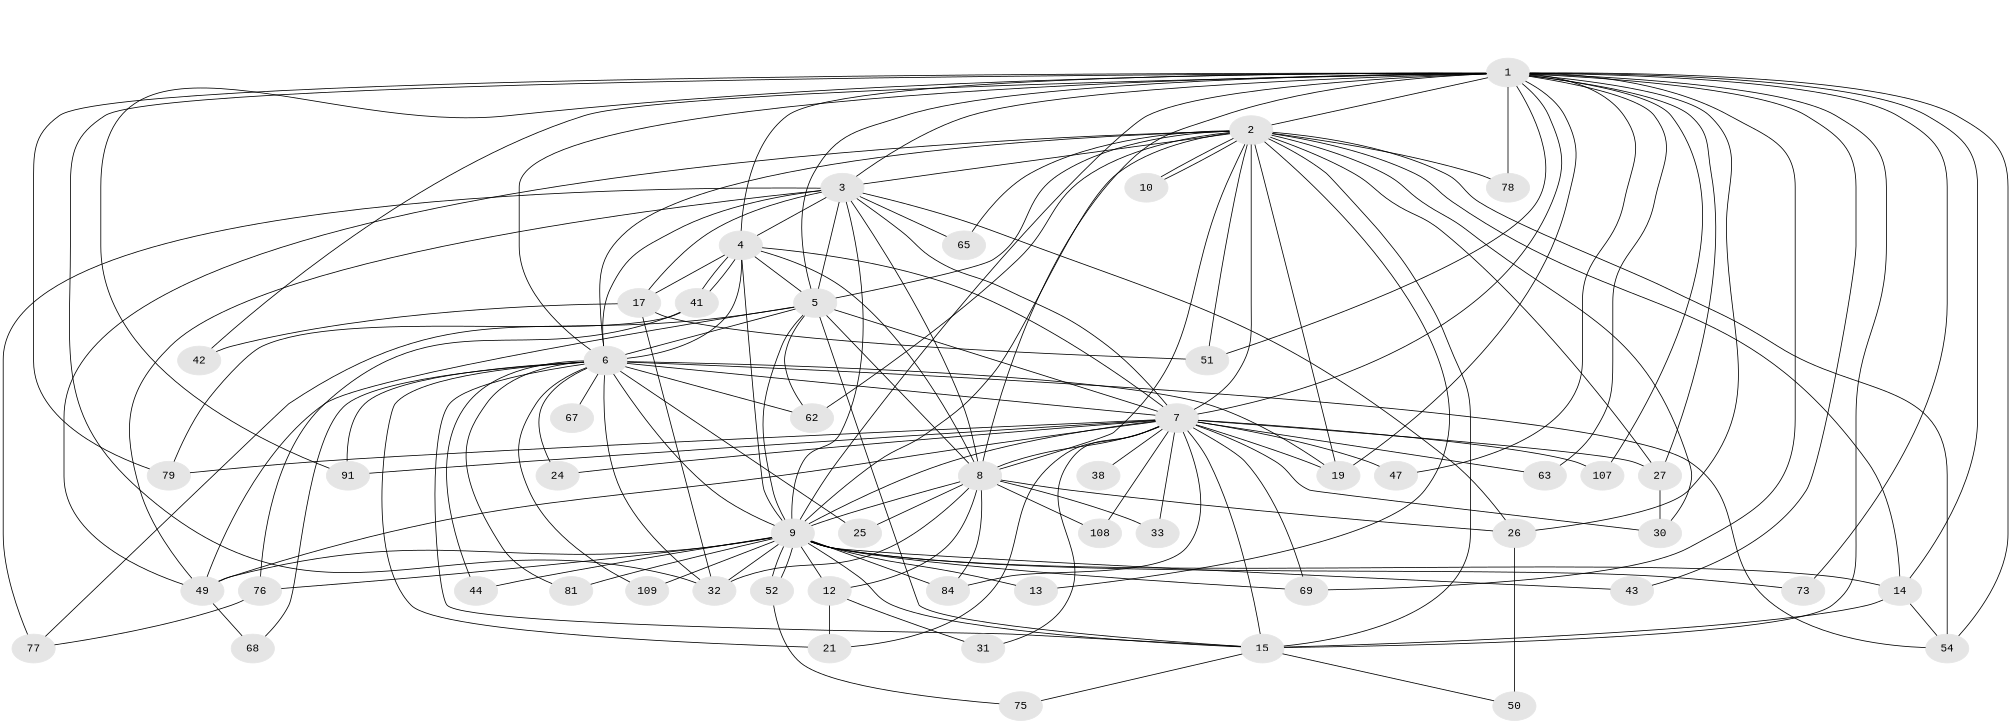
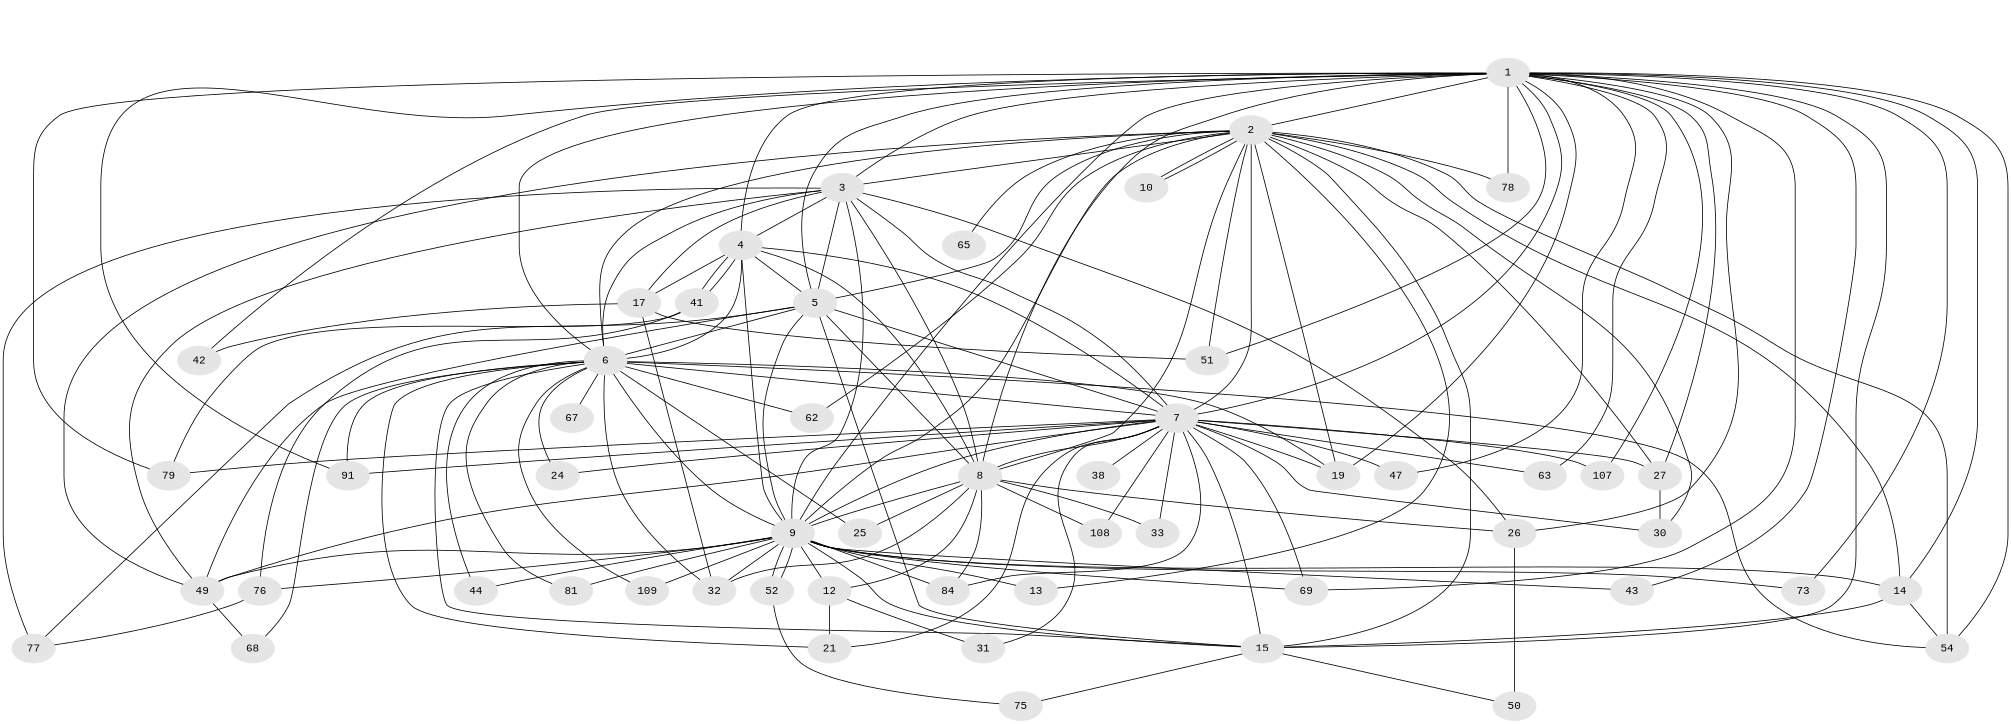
edge "1" -- "32": removed
edge "3" -- "65": removed
edge "5" -- "62": removed
